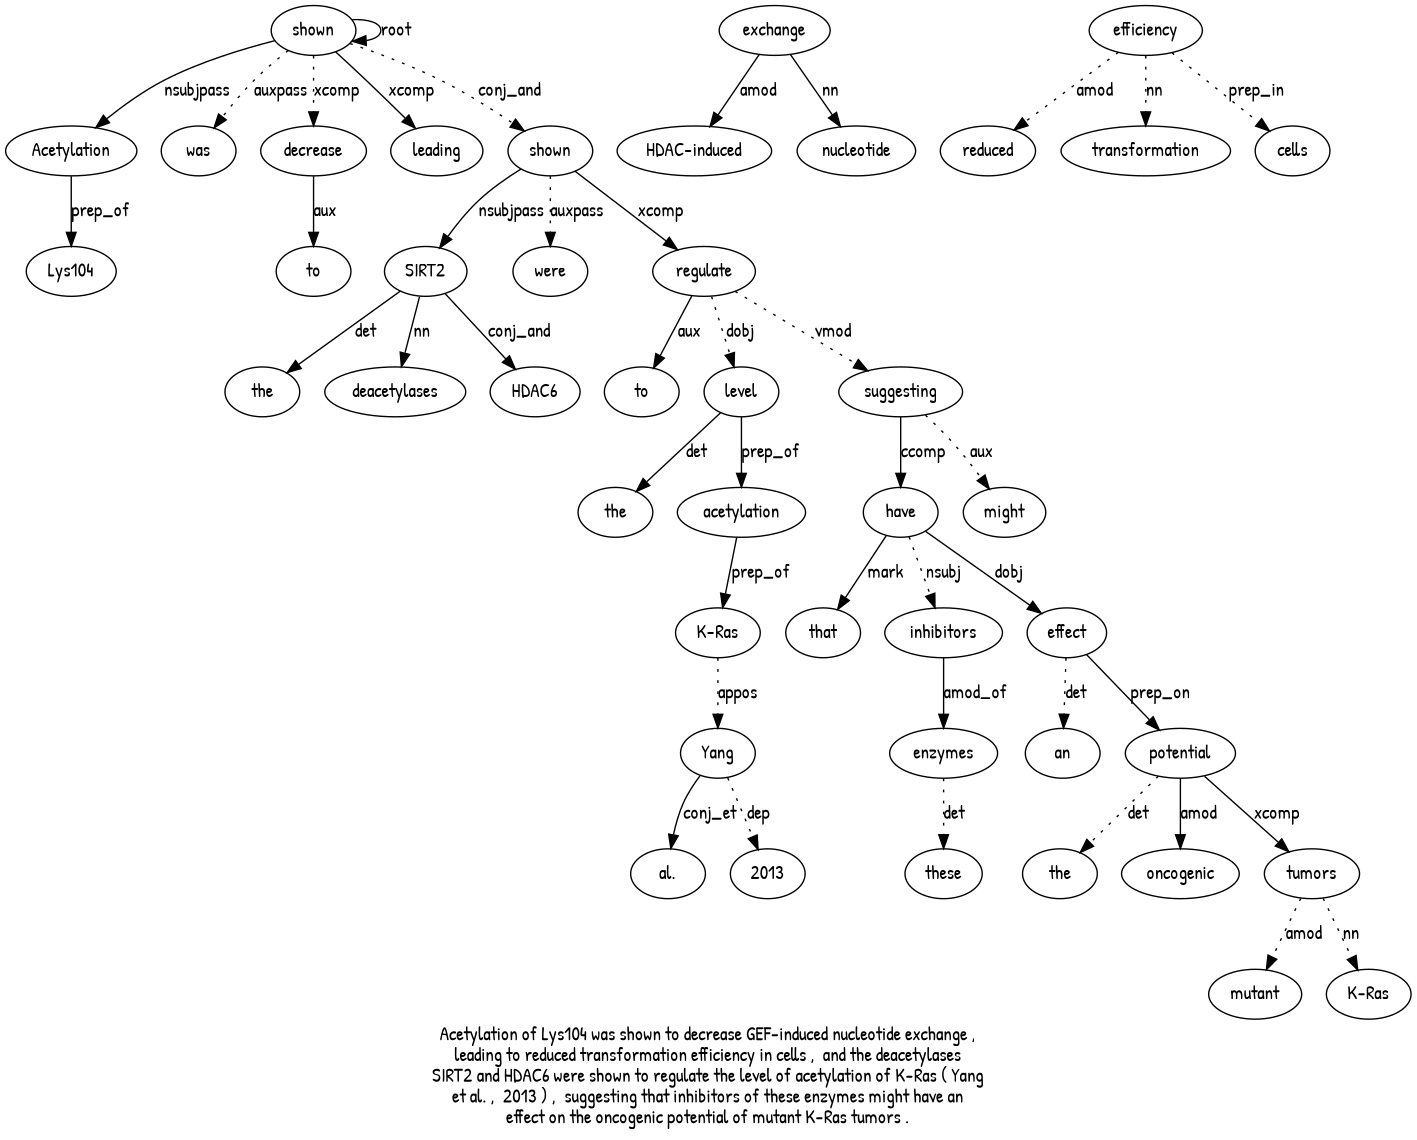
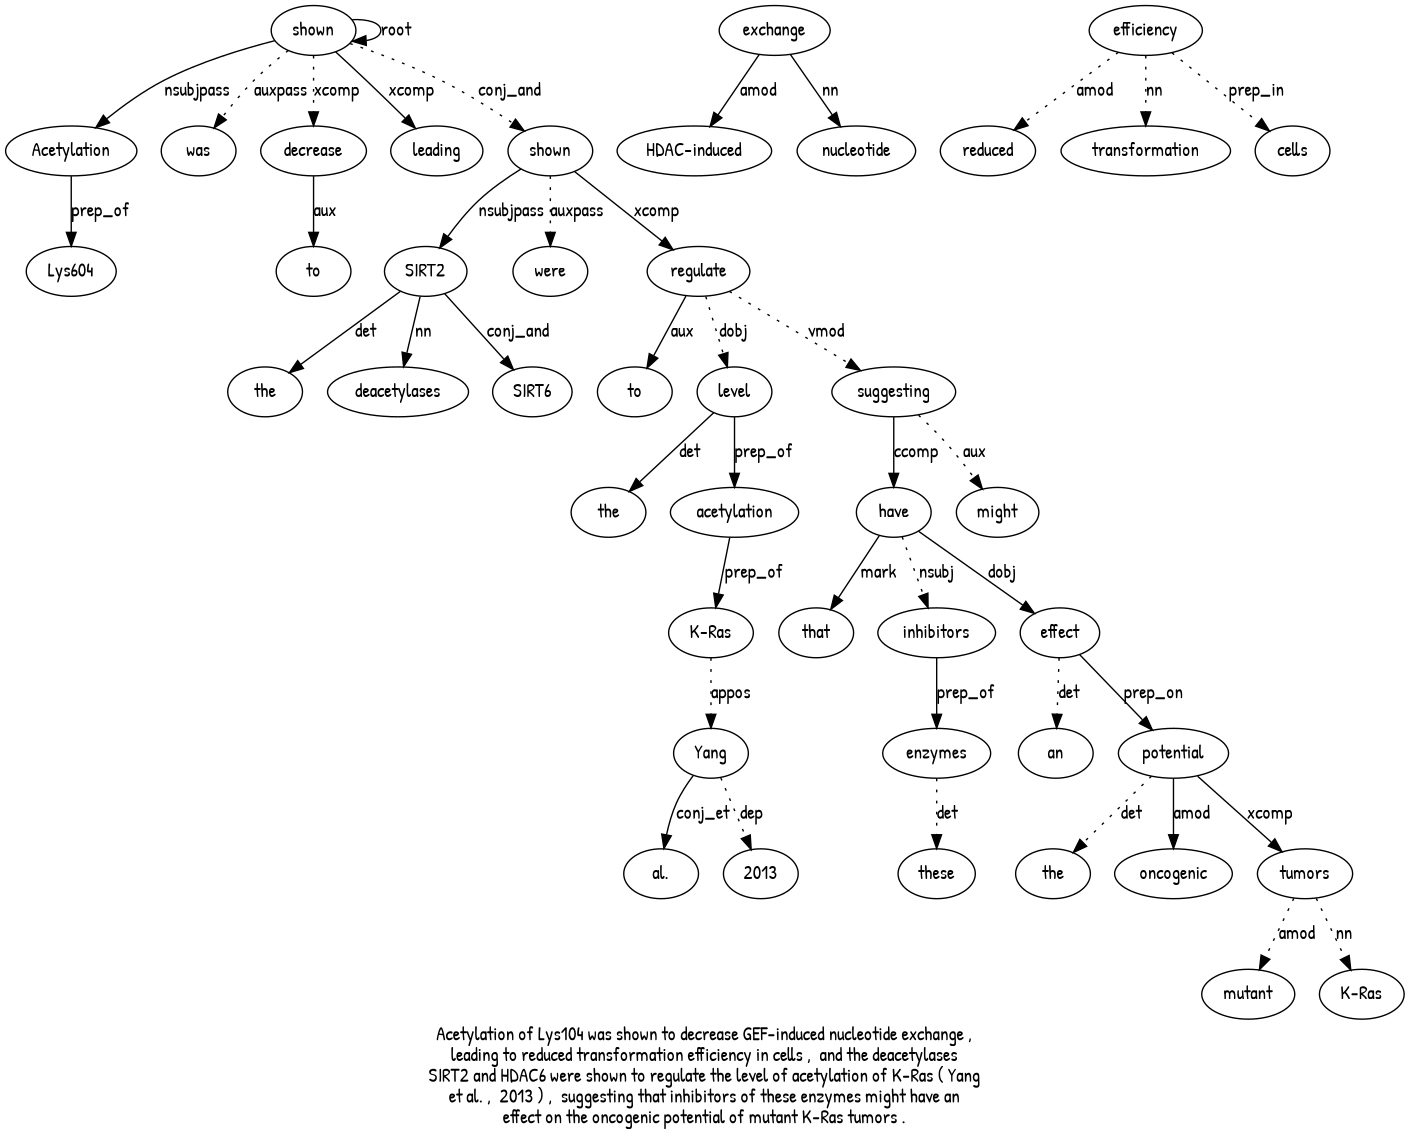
node "Lys104": label "Lys104" -> "Lys604"
node "HDAC6": label "HDAC6" -> "SIRT6"
edge "inhibitors" -> "enzymes": label "amod_of" -> "prep_of"
